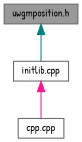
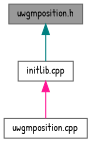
node "cpp.cpp": label "cpp.cpp" -> "uwgmposition.cpp"
